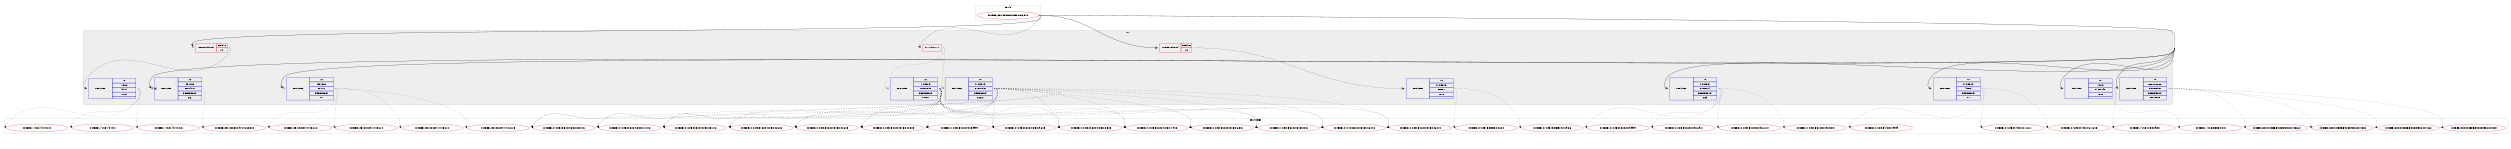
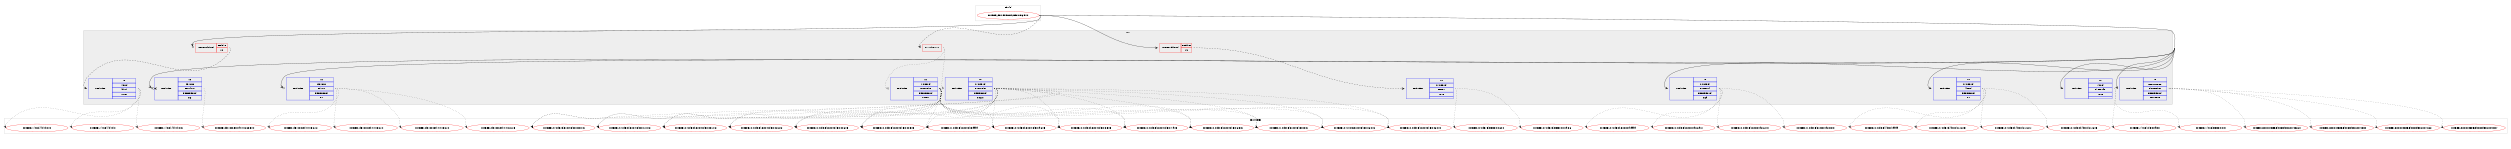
node "portage://sys-devel/libtool-2.4.6-r5": added
